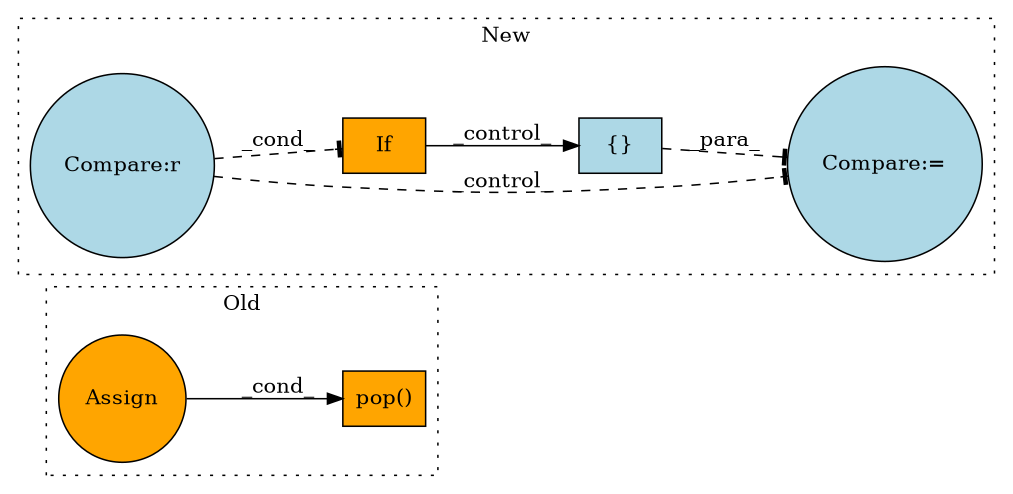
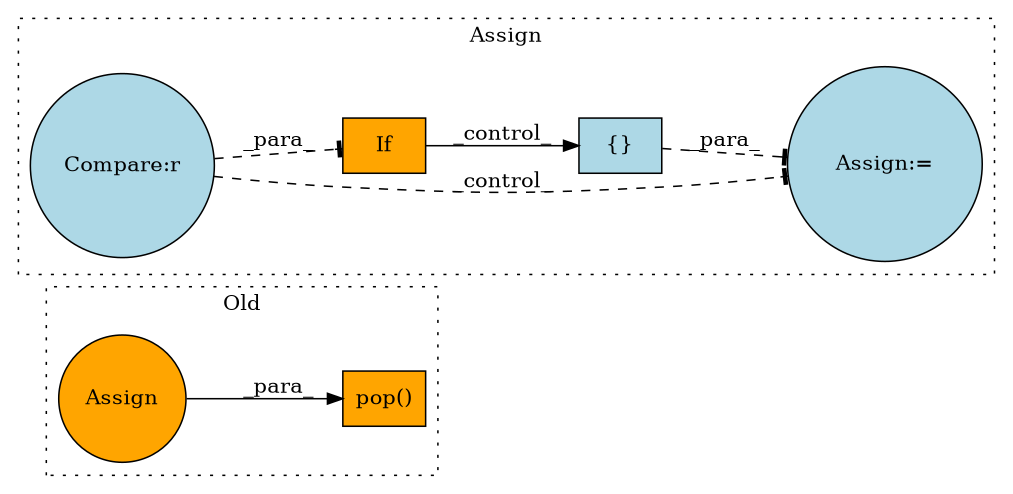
cluster "New": label "New" -> "Assign"
edge "Compare:r" -> "If": label "_cond_" -> "_para_"
node "Compare:=": label "Compare:=" -> "Assign:="
edge "Assign" -> "pop()": label "_cond_" -> "_para_"
